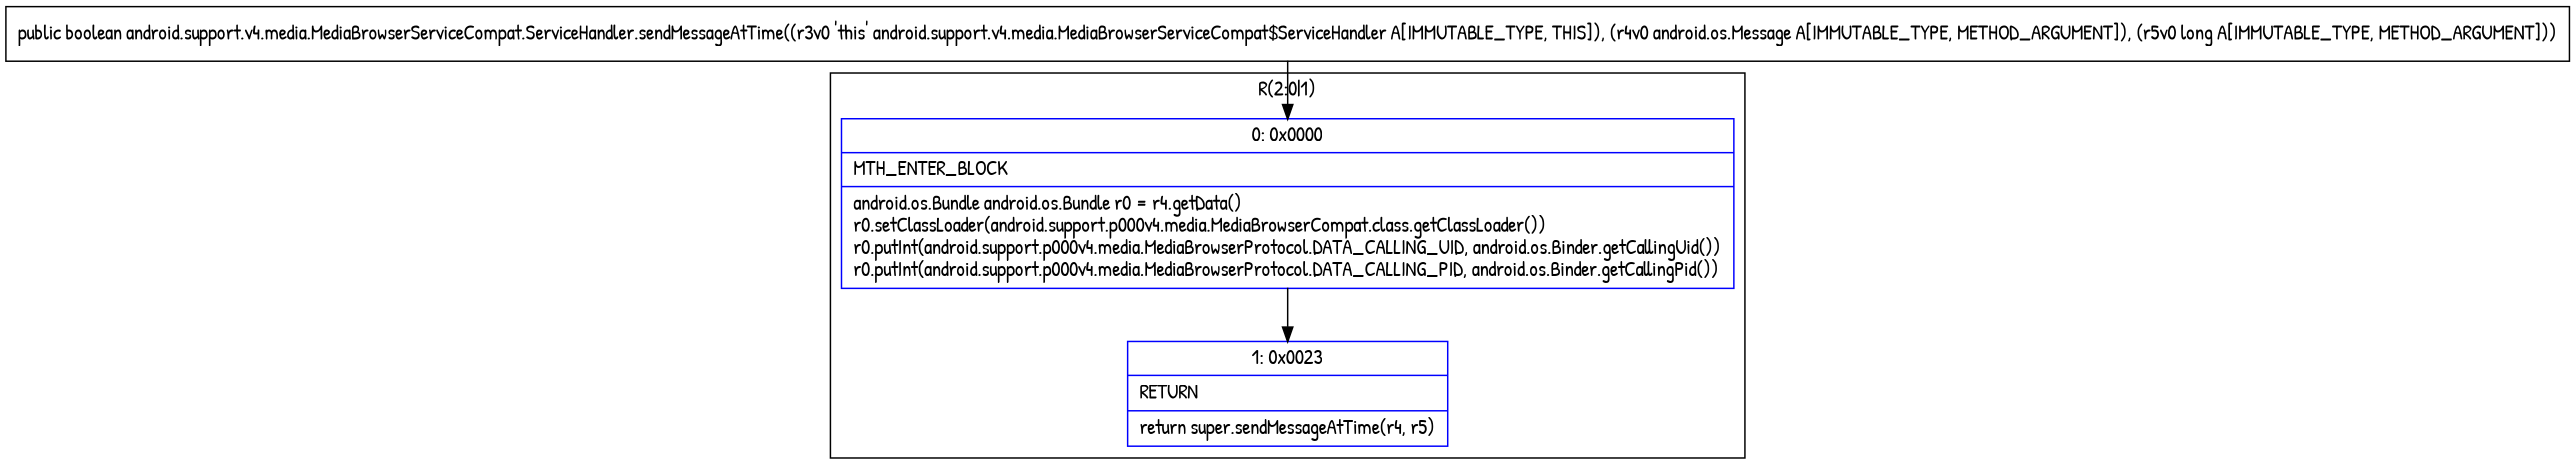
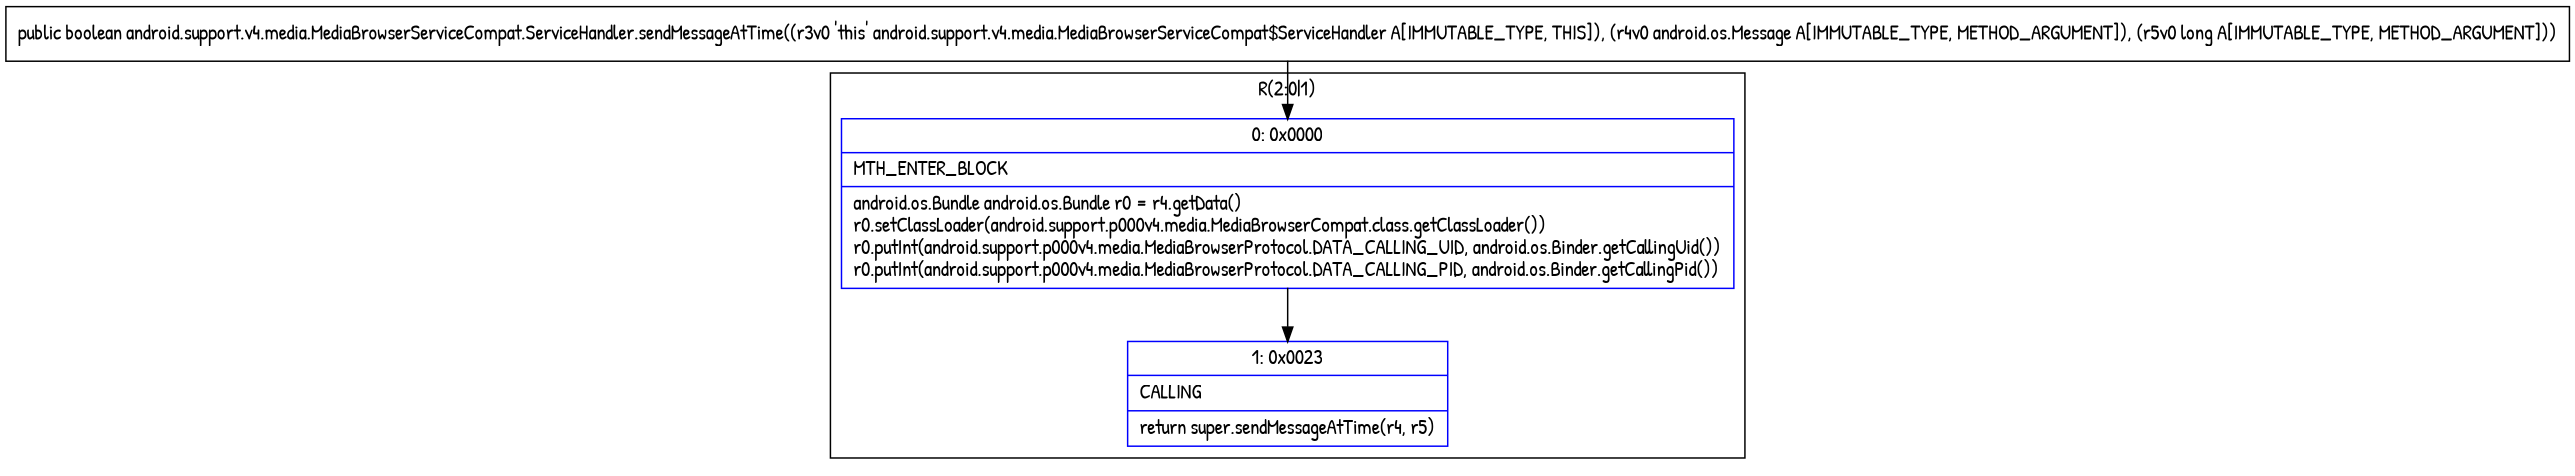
node "1: 0x0023": text "RETURN" -> "CALLING"
